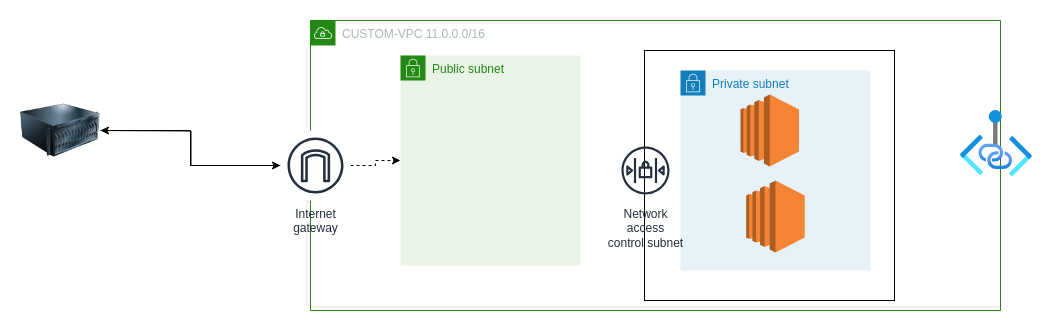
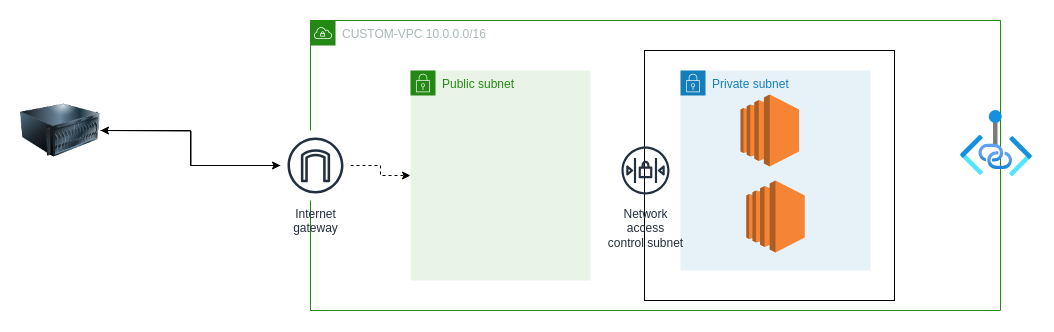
node "CUSTOM-VPC 11.0.0.0/16": label "CUSTOM-VPC 11.0.0.0/16" -> "CUSTOM-VPC 10.0.0.0/16"
node "Public subnet": moved (491, 161) -> (501, 176)
